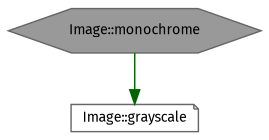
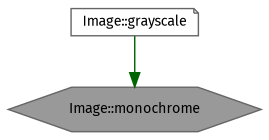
edge "Image::monochrome" -> "Image::grayscale": reversed
